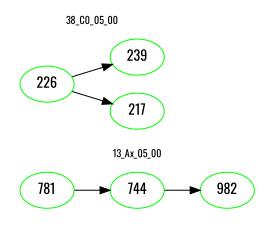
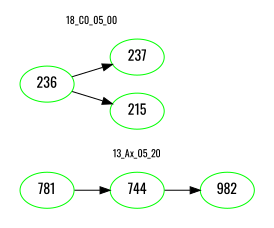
cluster "38_C0_05_00": label "38_C0_05_00" -> "18_C0_05_00"
node "239": label "239" -> "237"
node "226": label "226" -> "236"
node "217": label "217" -> "215"
cluster "13_Ax_05_00": label "13_Ax_05_00" -> "13_Ax_05_20"
